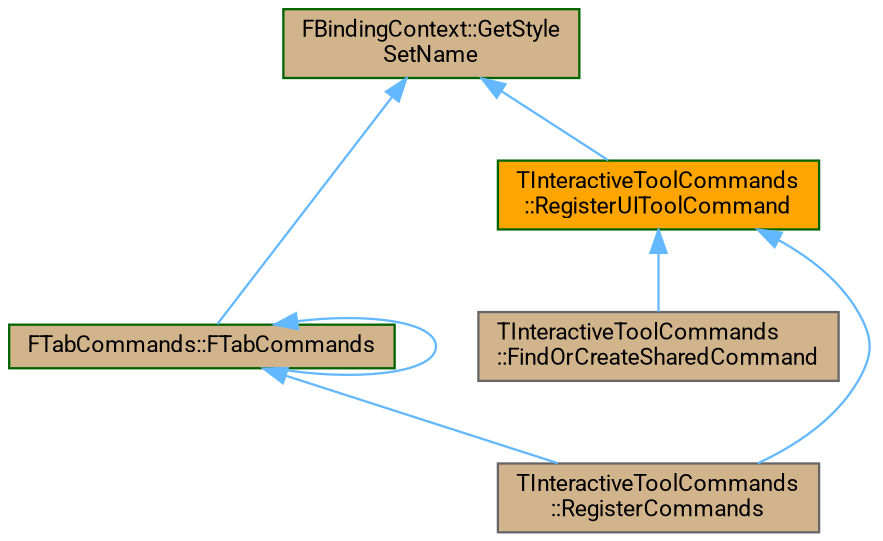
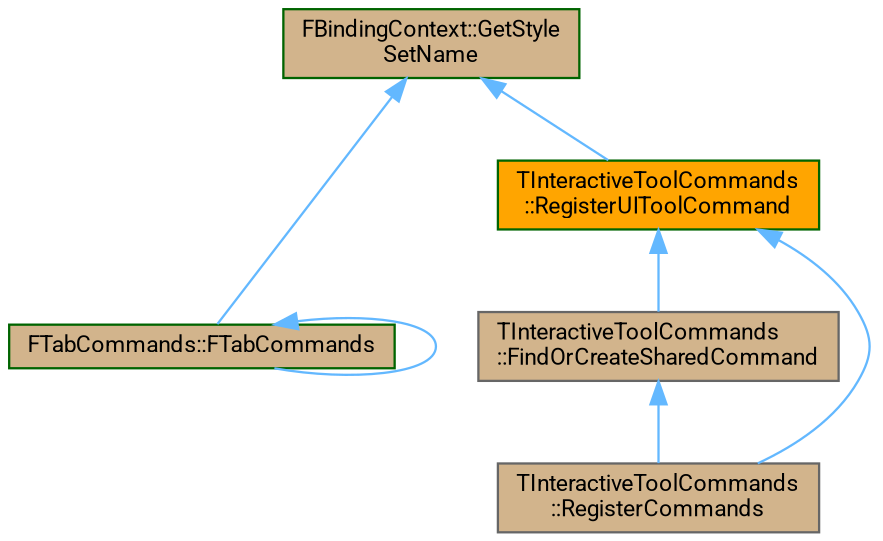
edge "TInteractiveToolCommands ::RegisterCommands" -> "FTabCommands::FTabCommands": now "TInteractiveToolCommands ::RegisterCommands" -> "TInteractiveToolCommands ::FindOrCreateSharedCommand"
